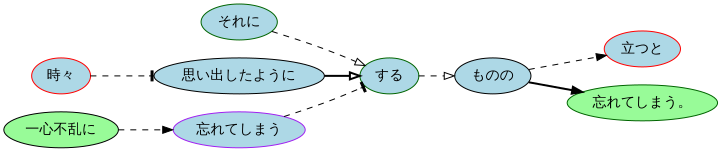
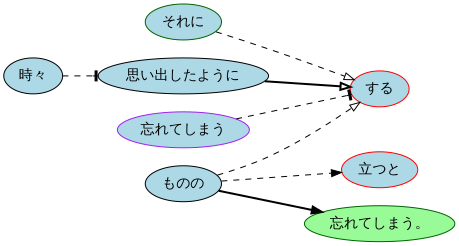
node "時々": color red -> black
node "する": color darkgreen -> red
edge "する" -> "ものの": reversed
node "一心不乱に": removed
